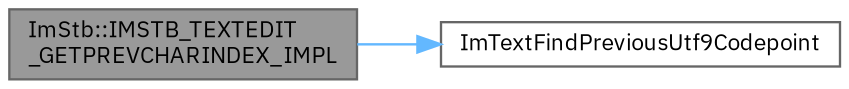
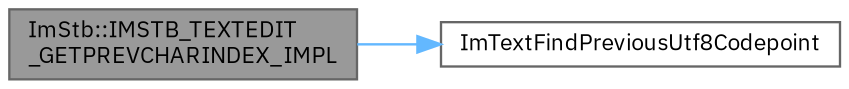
node "ImTextFindPreviousUtf9Codepoint": label "ImTextFindPreviousUtf9Codepoint" -> "ImTextFindPreviousUtf8Codepoint"
